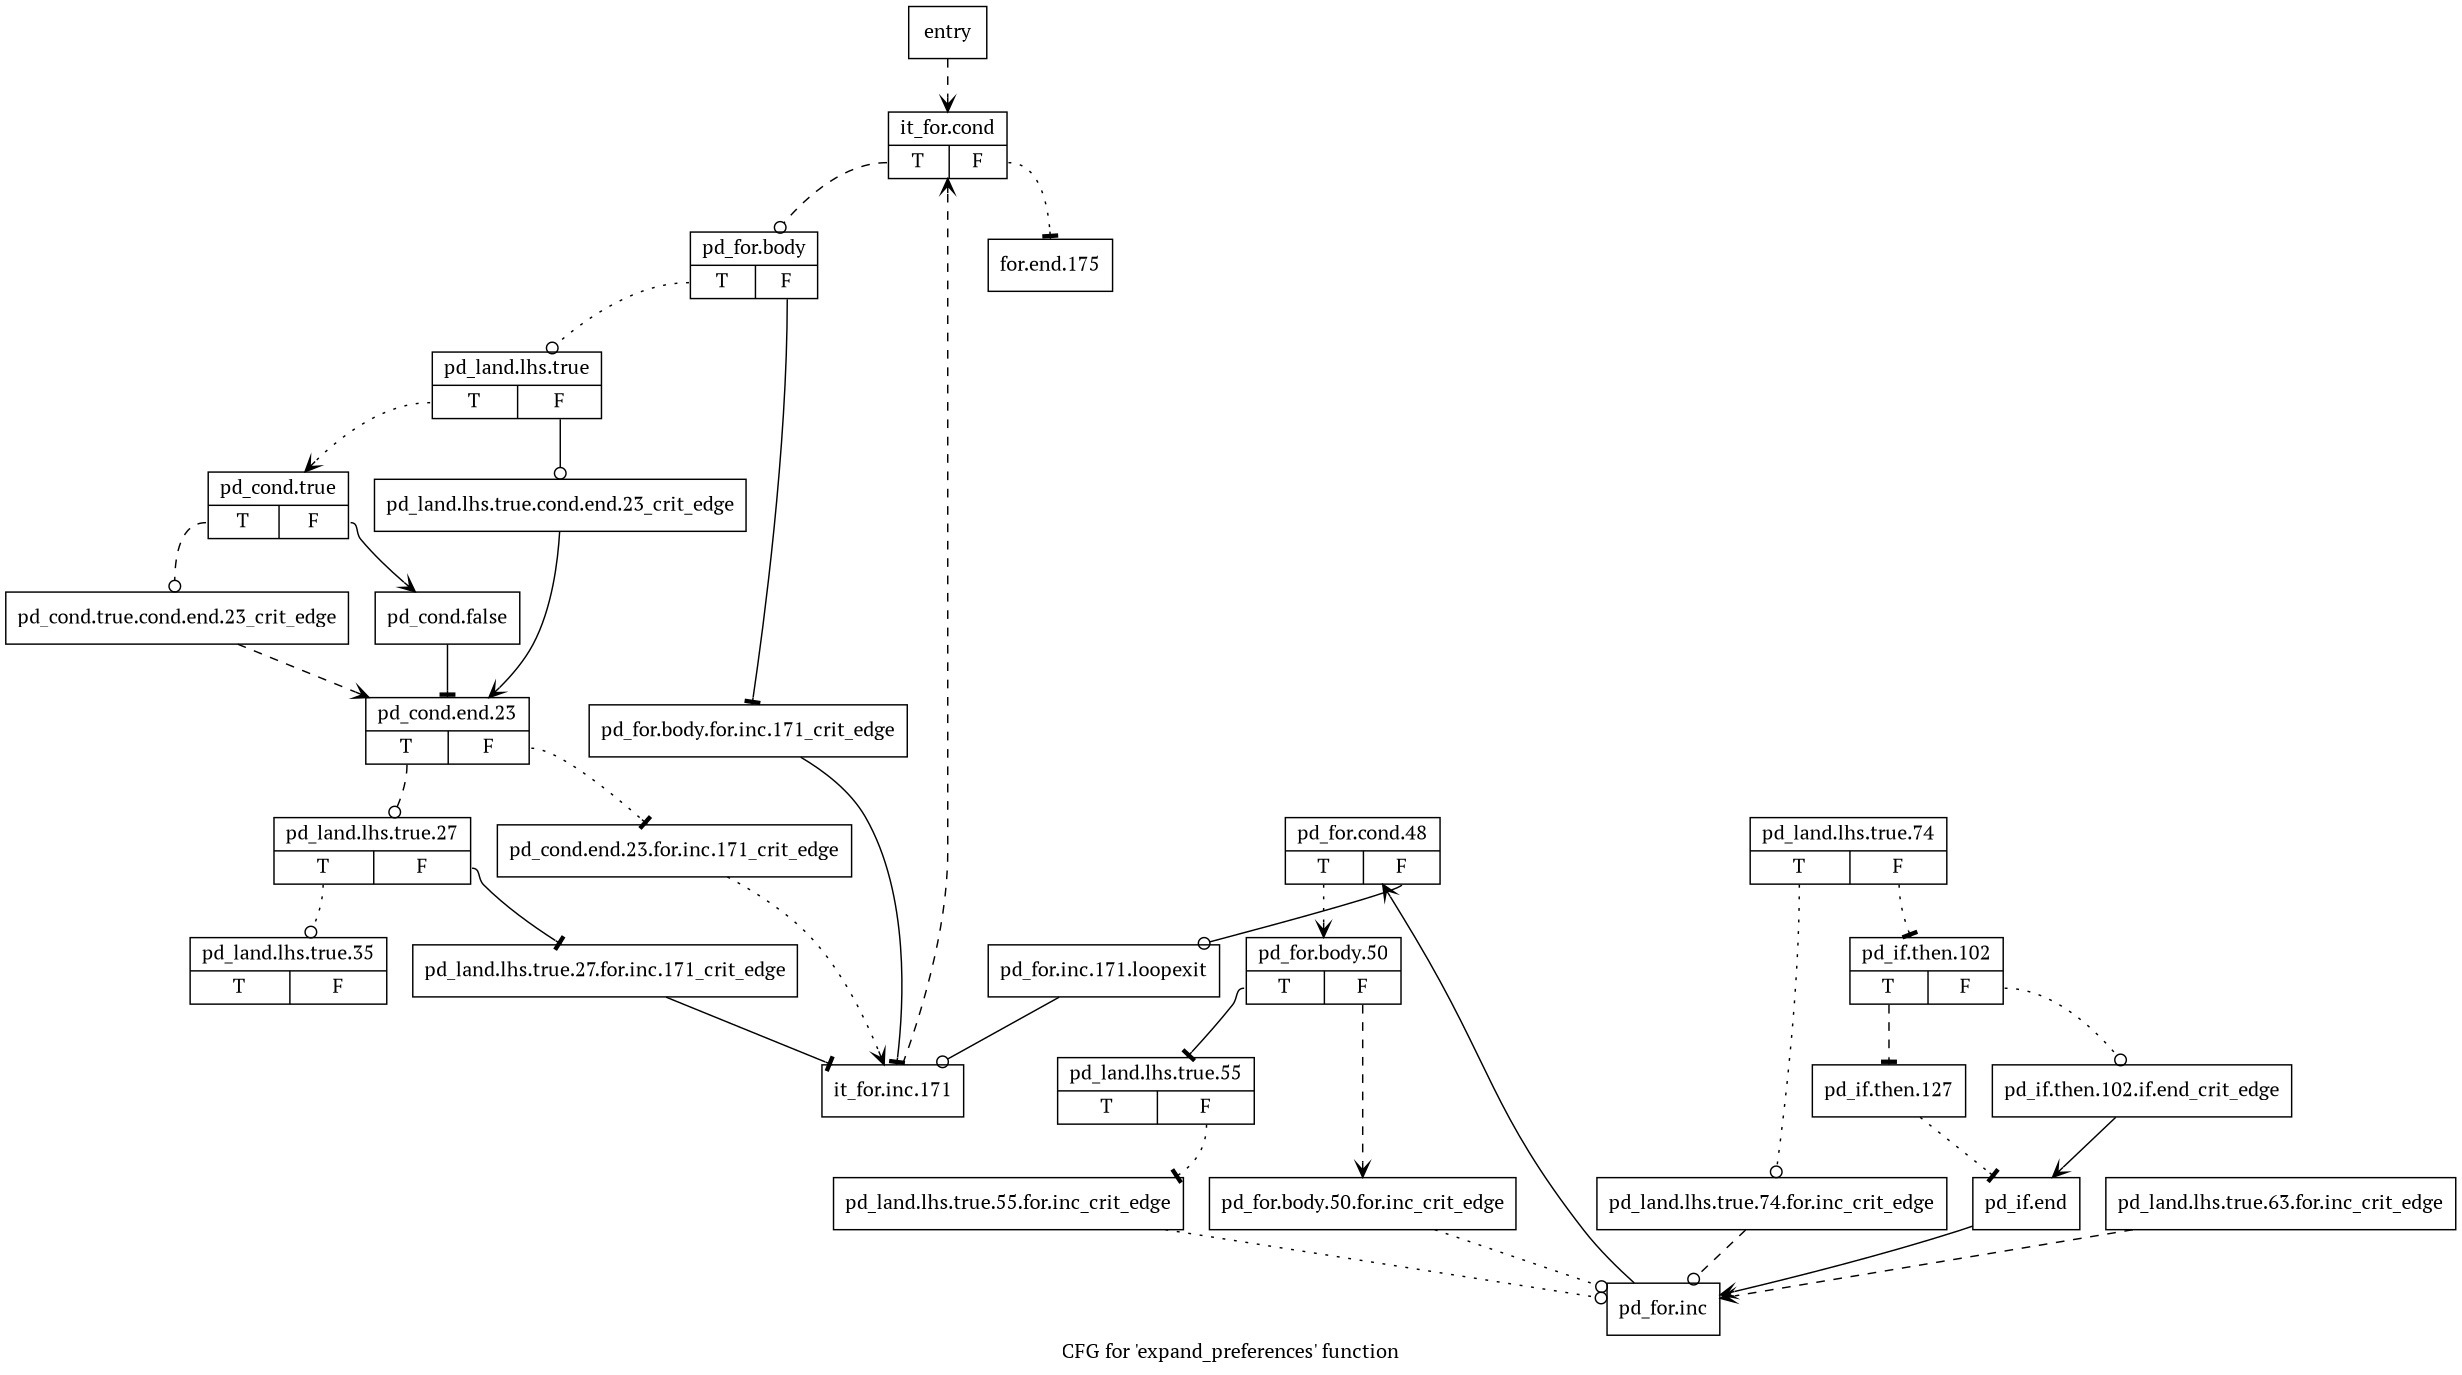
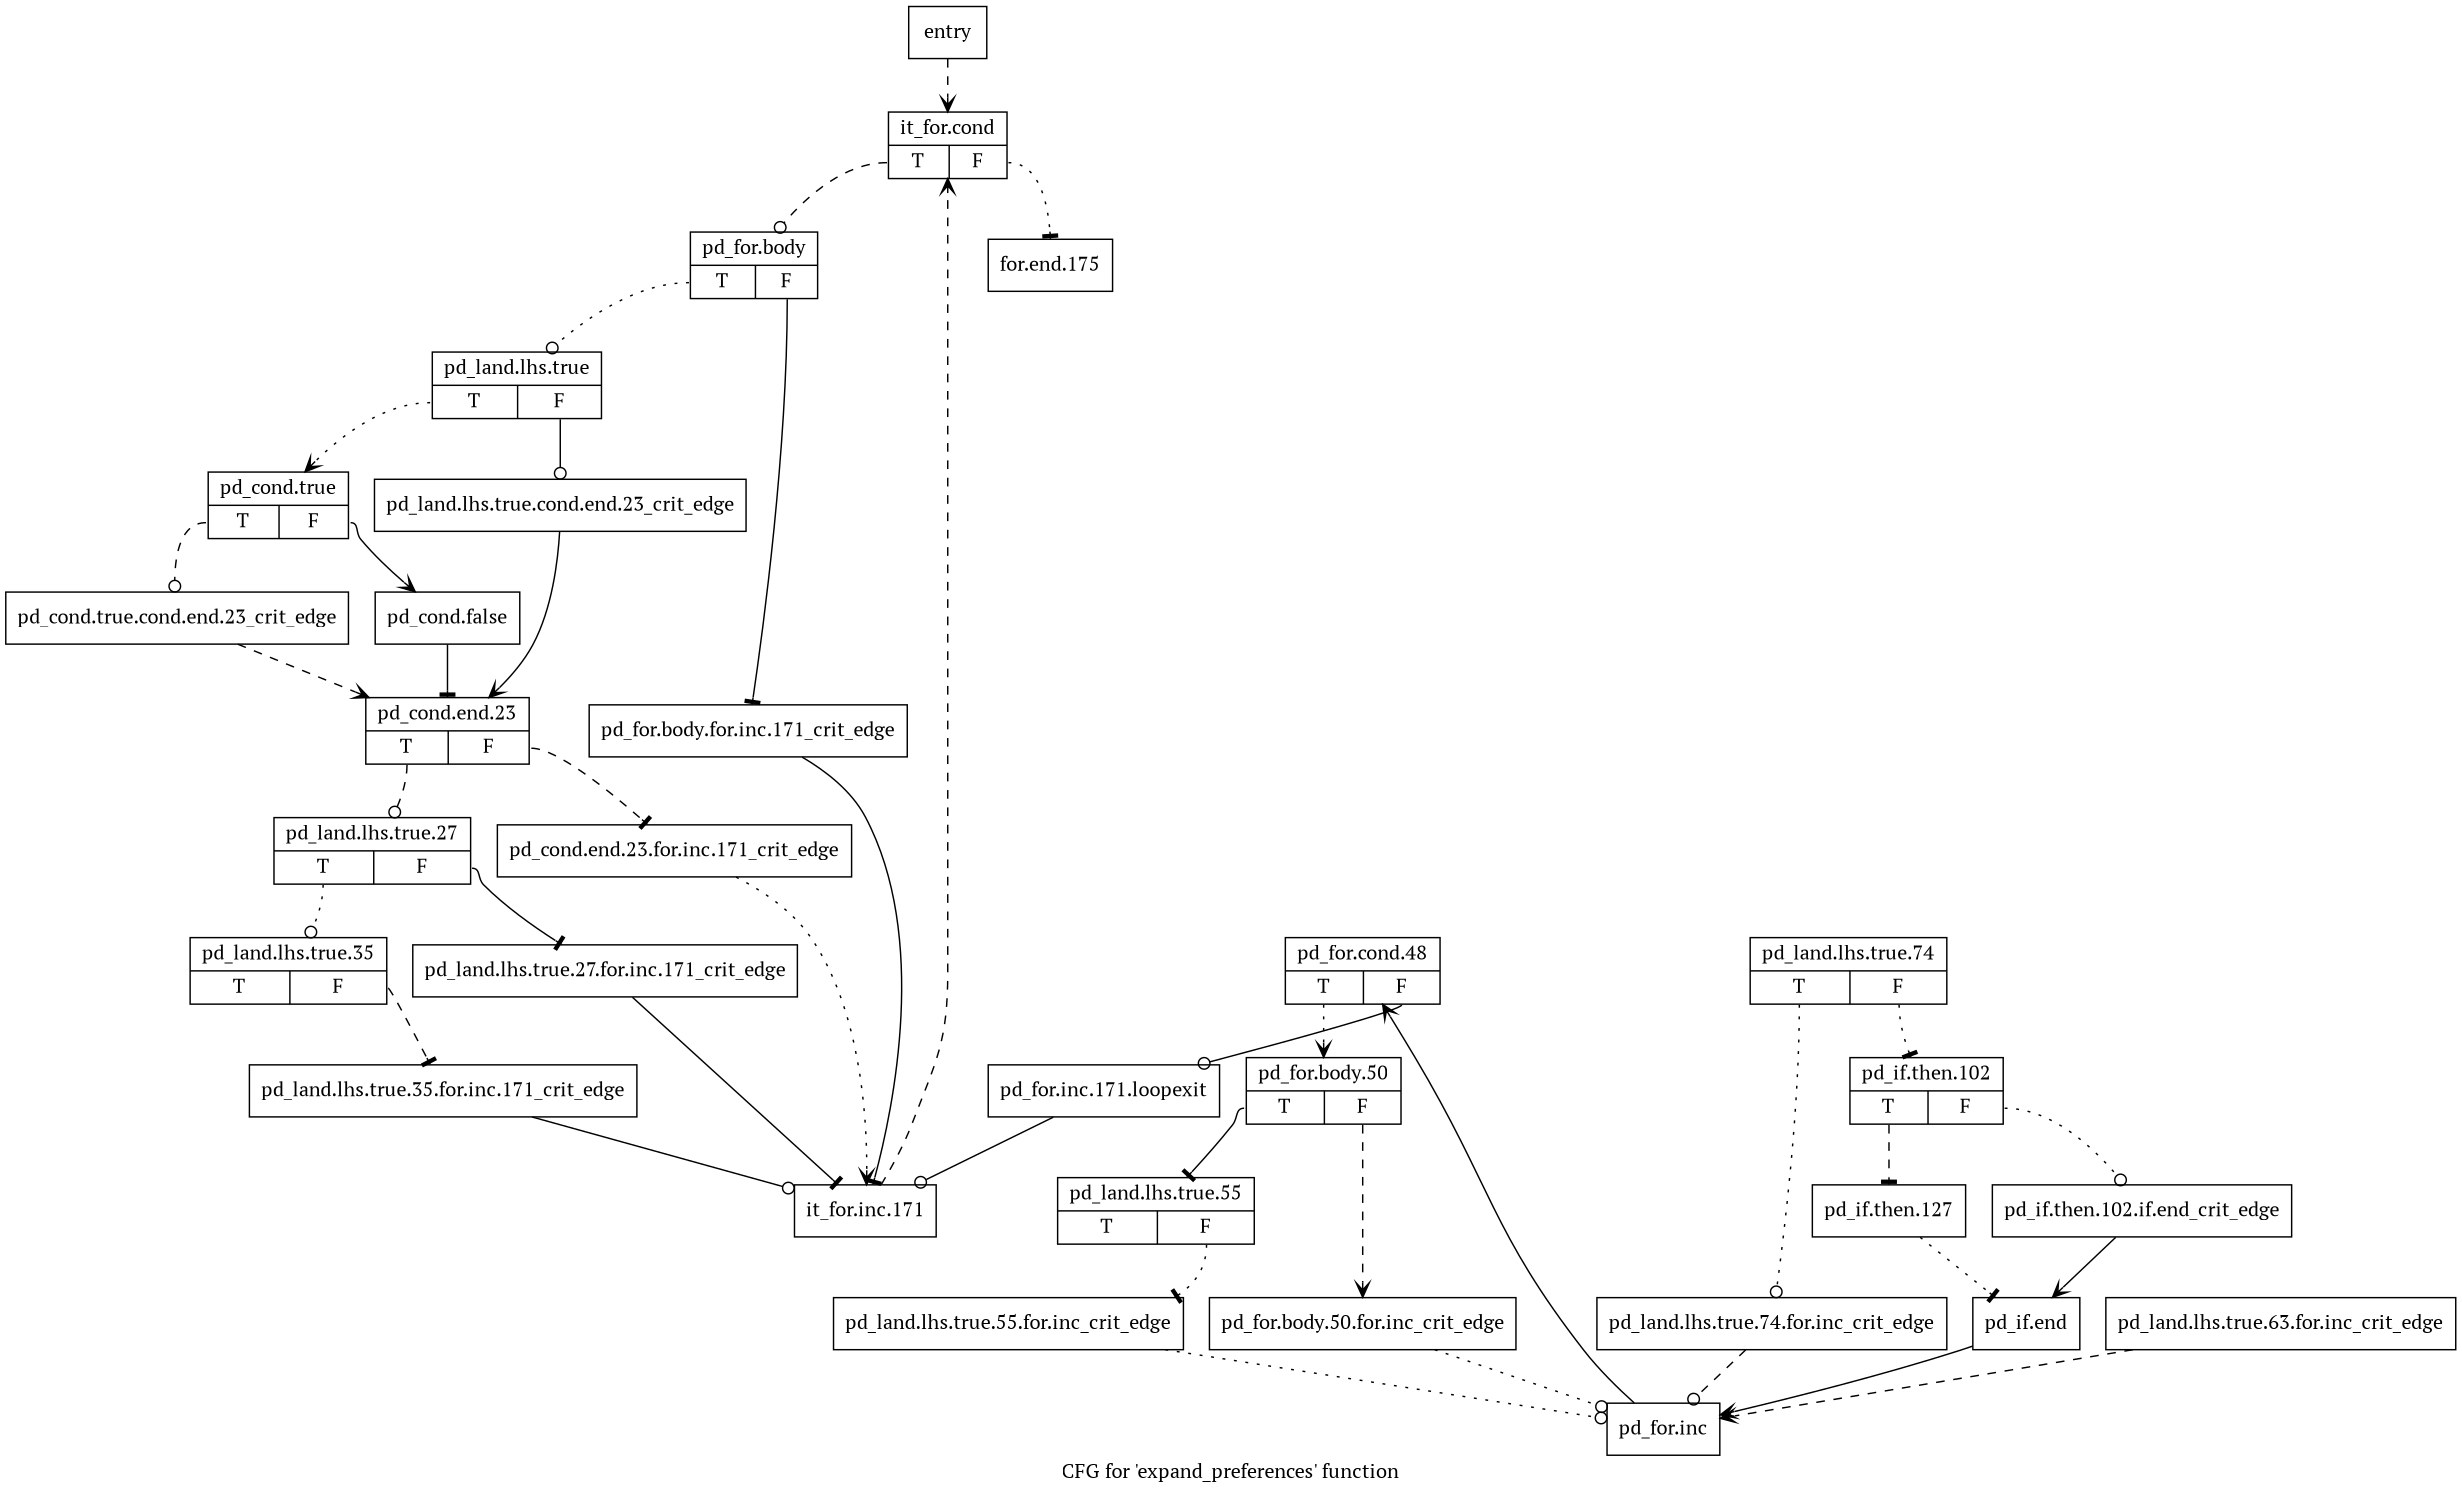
edge "pd_cond.end.23" -> "pd_cond.end.23.for.inc.171_crit_edge": style dotted -> dashed
node "pd_land.lhs.true.35.for.inc.171_crit_edge": added
